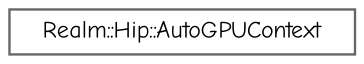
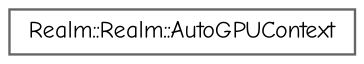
node "Realm::Hip::AutoGPUContext": label "Realm::Hip::AutoGPUContext" -> "Realm::Realm::AutoGPUContext"
